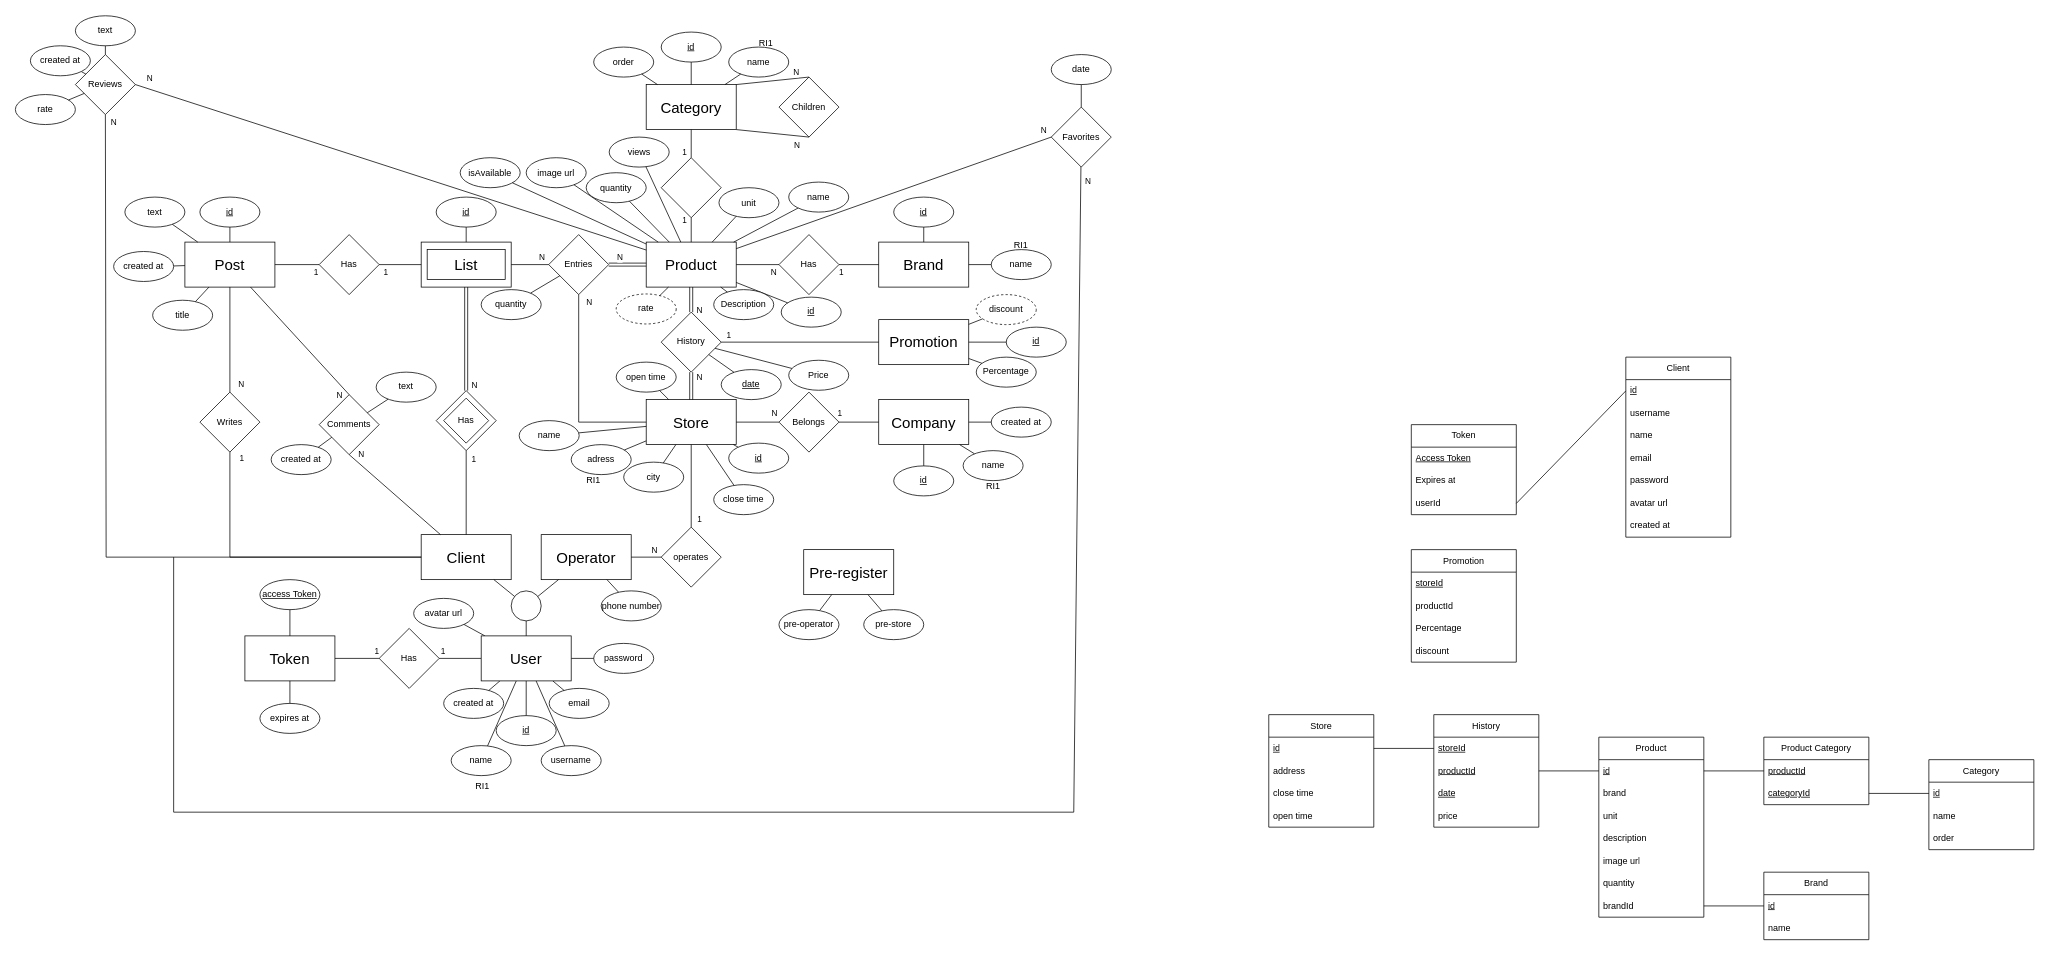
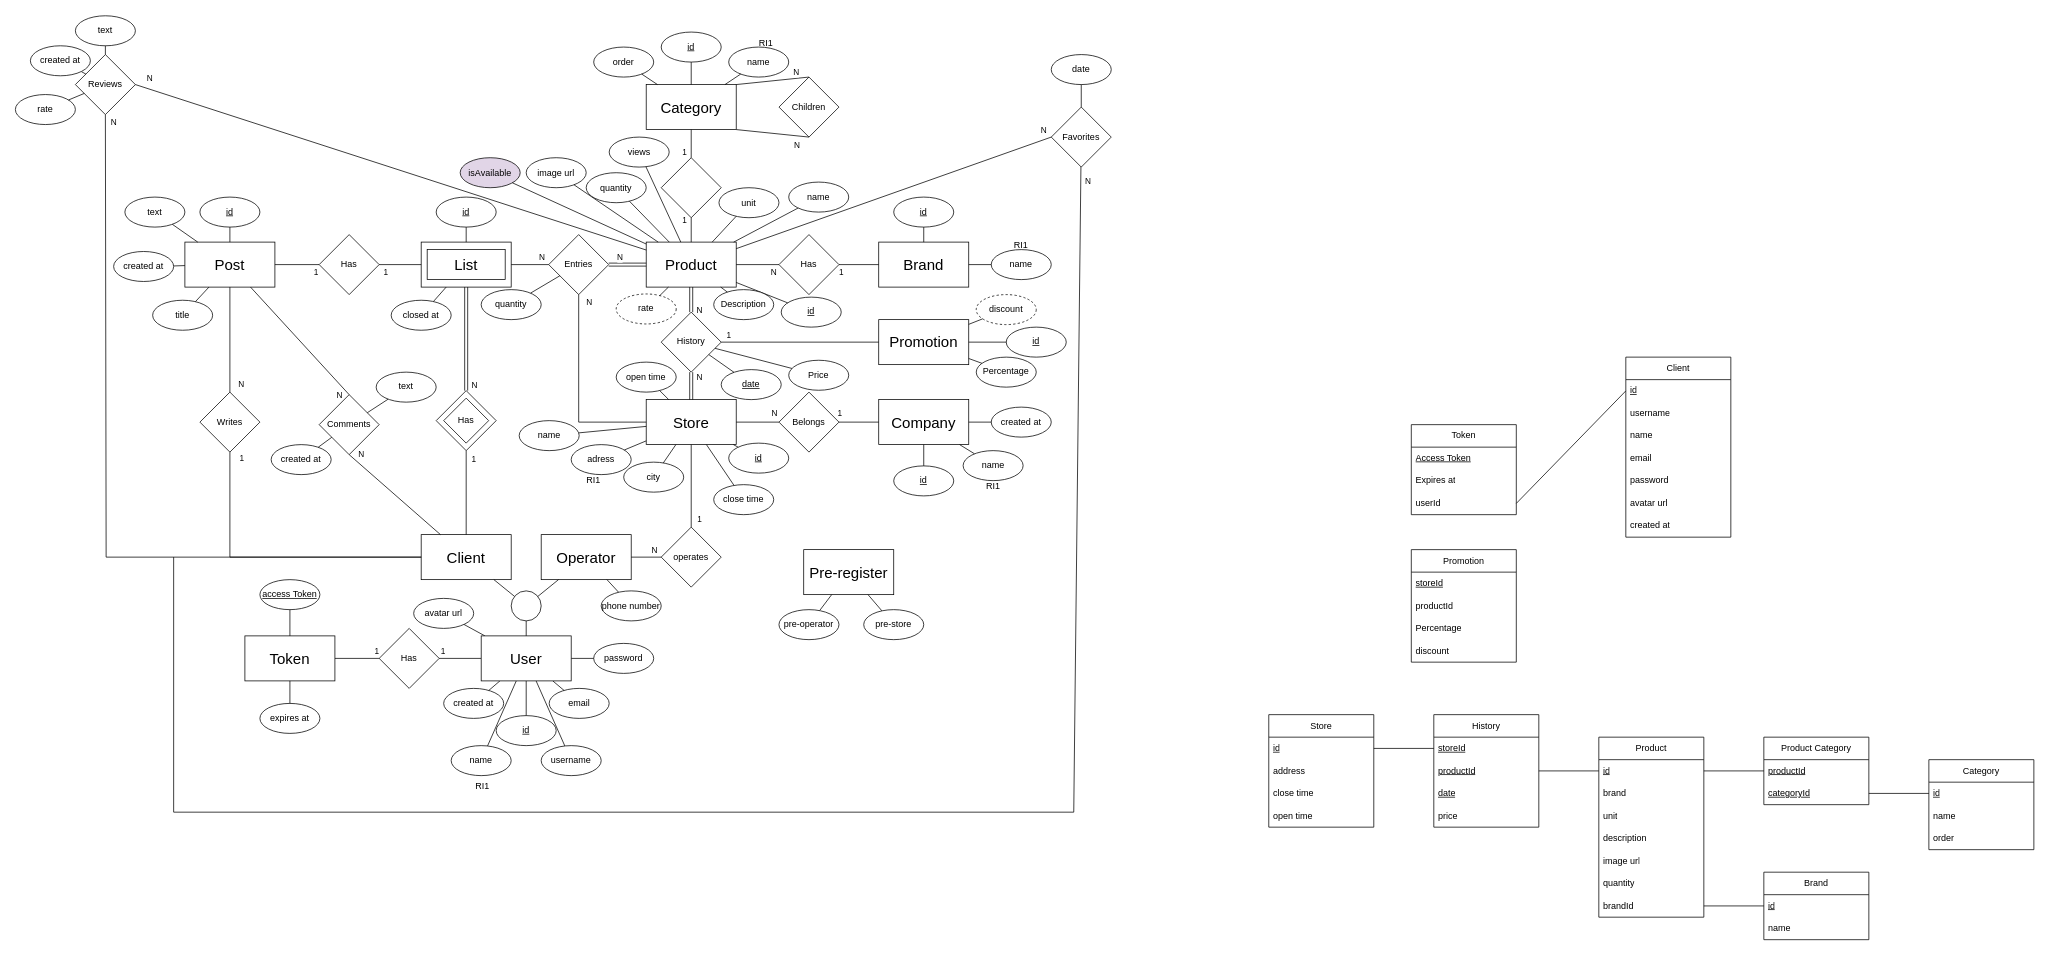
node "isAvailable": fillcolor #ffffff -> #e1d5e7
edge "List" -- "closed at": added
node "closed at": added
